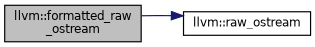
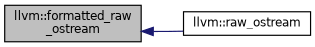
edge "llvm::formatted_raw _ostream" -> "llvm::raw_ostream": reversed
